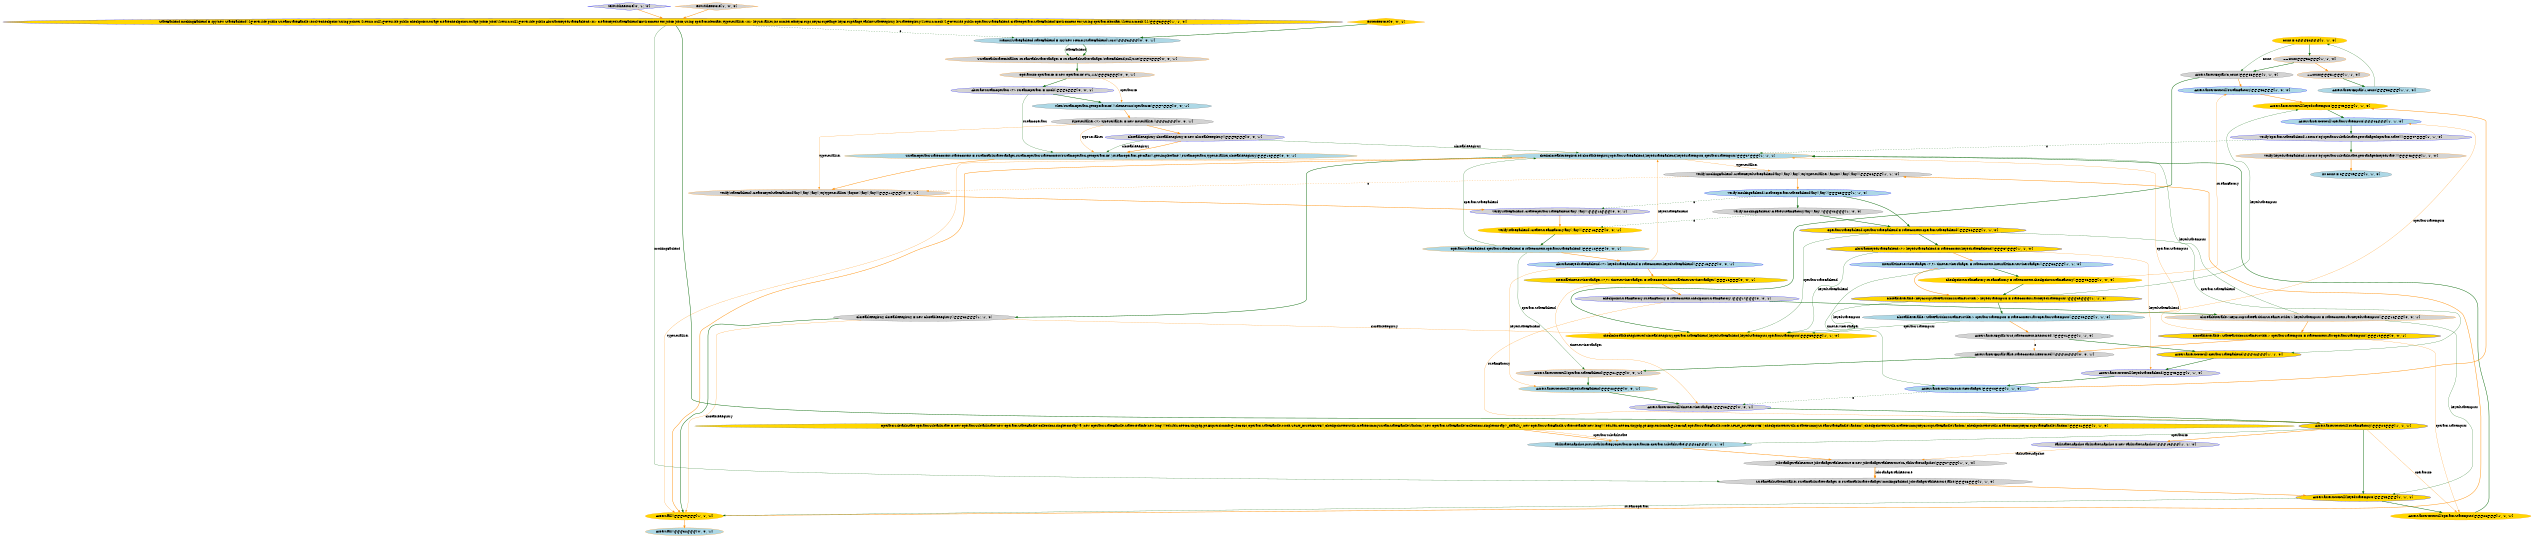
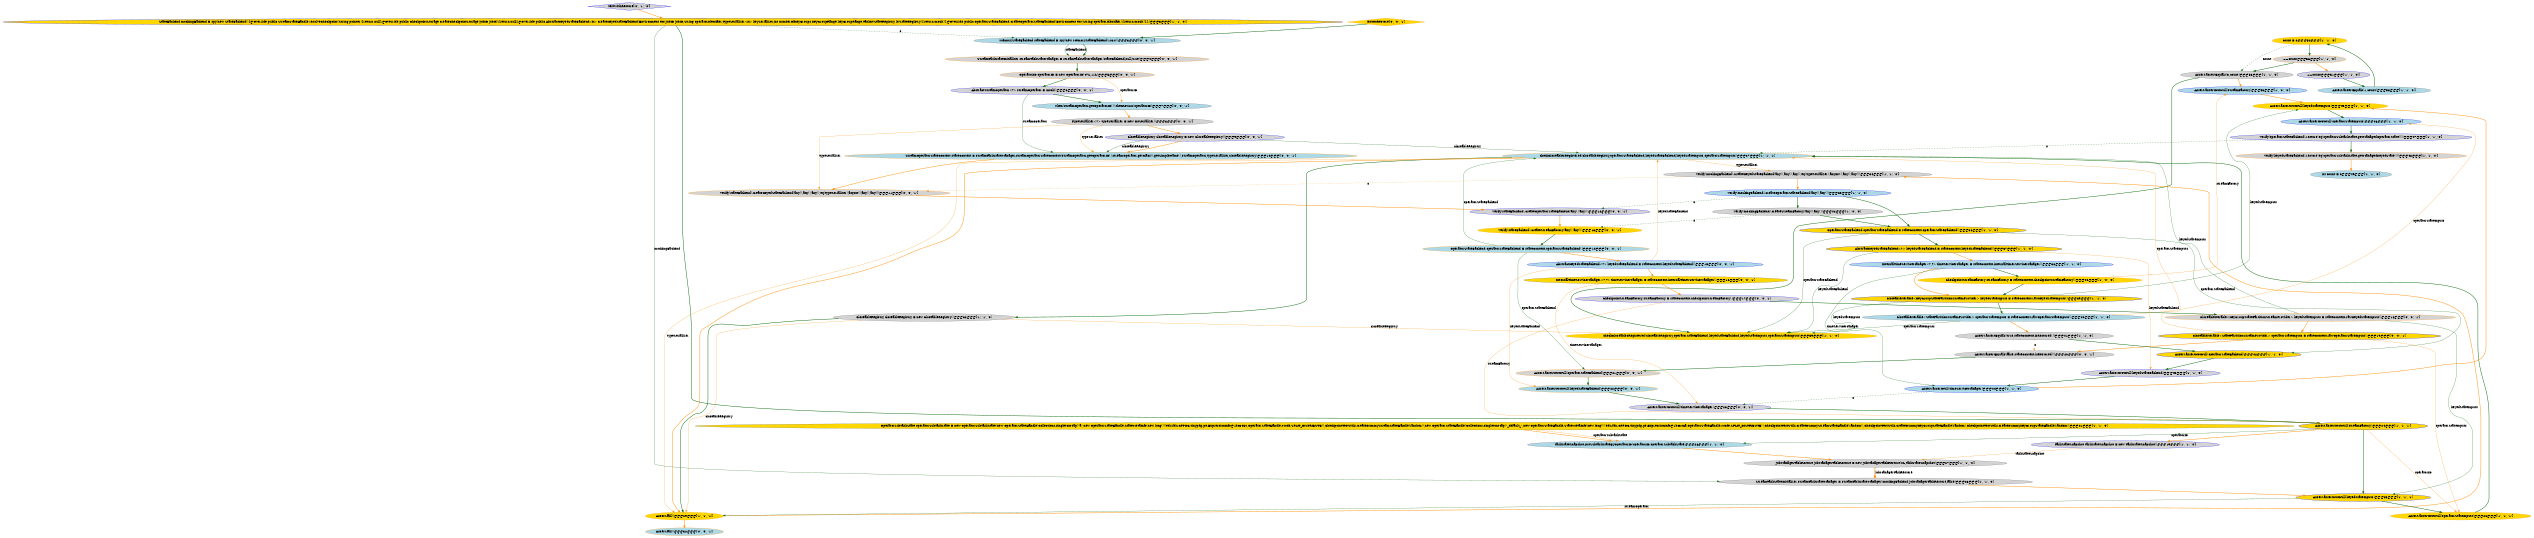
node "testWithRestore['1', '0', '0']": removed
edge "count = 0@@@54@@@['1', '1', '0']" -> "Assert.assertEquals(3,count)@@@58@@@['1', '1', '0']": style solid -> dashed
edge "Assert.assertEquals(1,count)@@@53@@@['1', '1', '0']" -> "count = 0@@@54@@@['1', '1', '0']": style solid -> bold
node "++count@@@51@@@['1', '1', '0']": color darkorange -> blue
